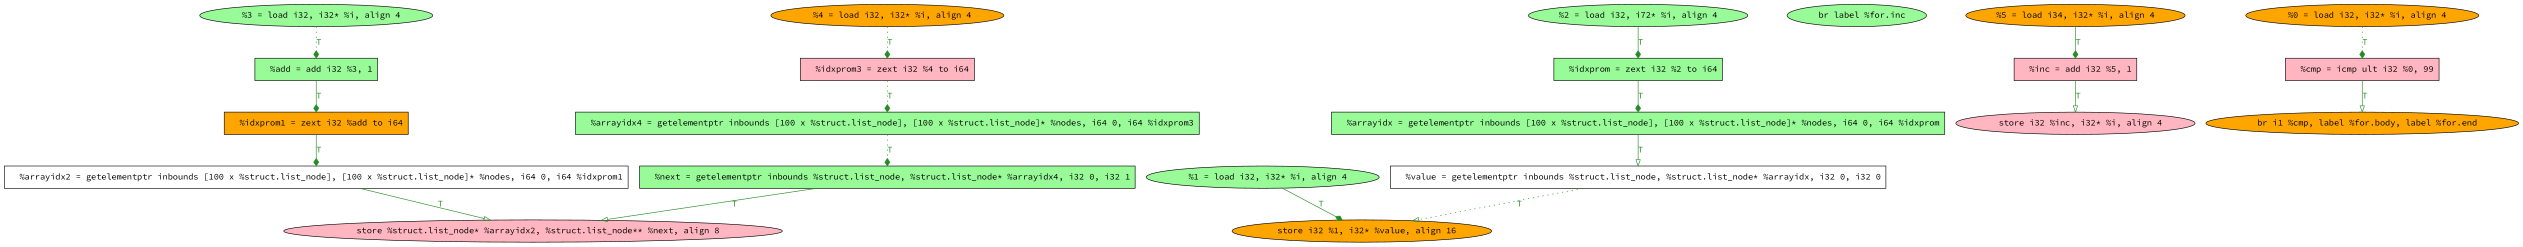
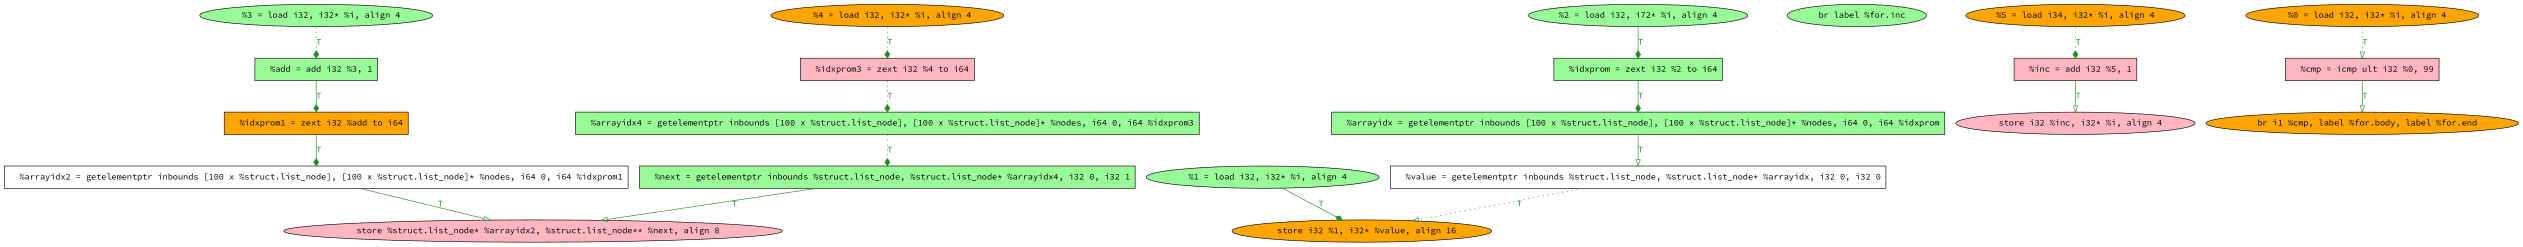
edge "%5 = load i34, i32* %i, align 4" -> "%inc = add i32 %5, 1": style solid -> dotted
edge "%0 = load i32, i32* %i, align 4" -> "%cmp = icmp ult i32 %0, 99": arrowhead diamond -> onormal
